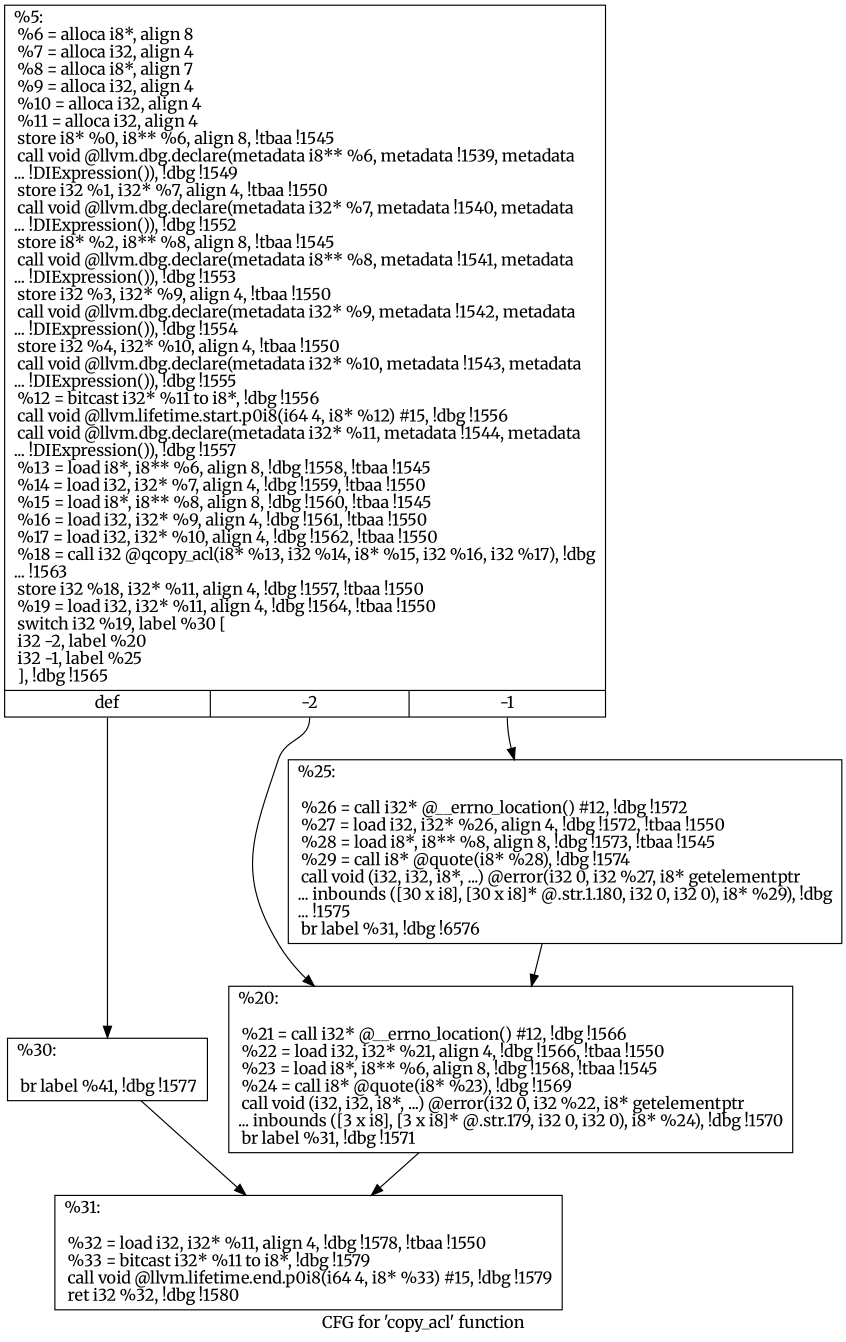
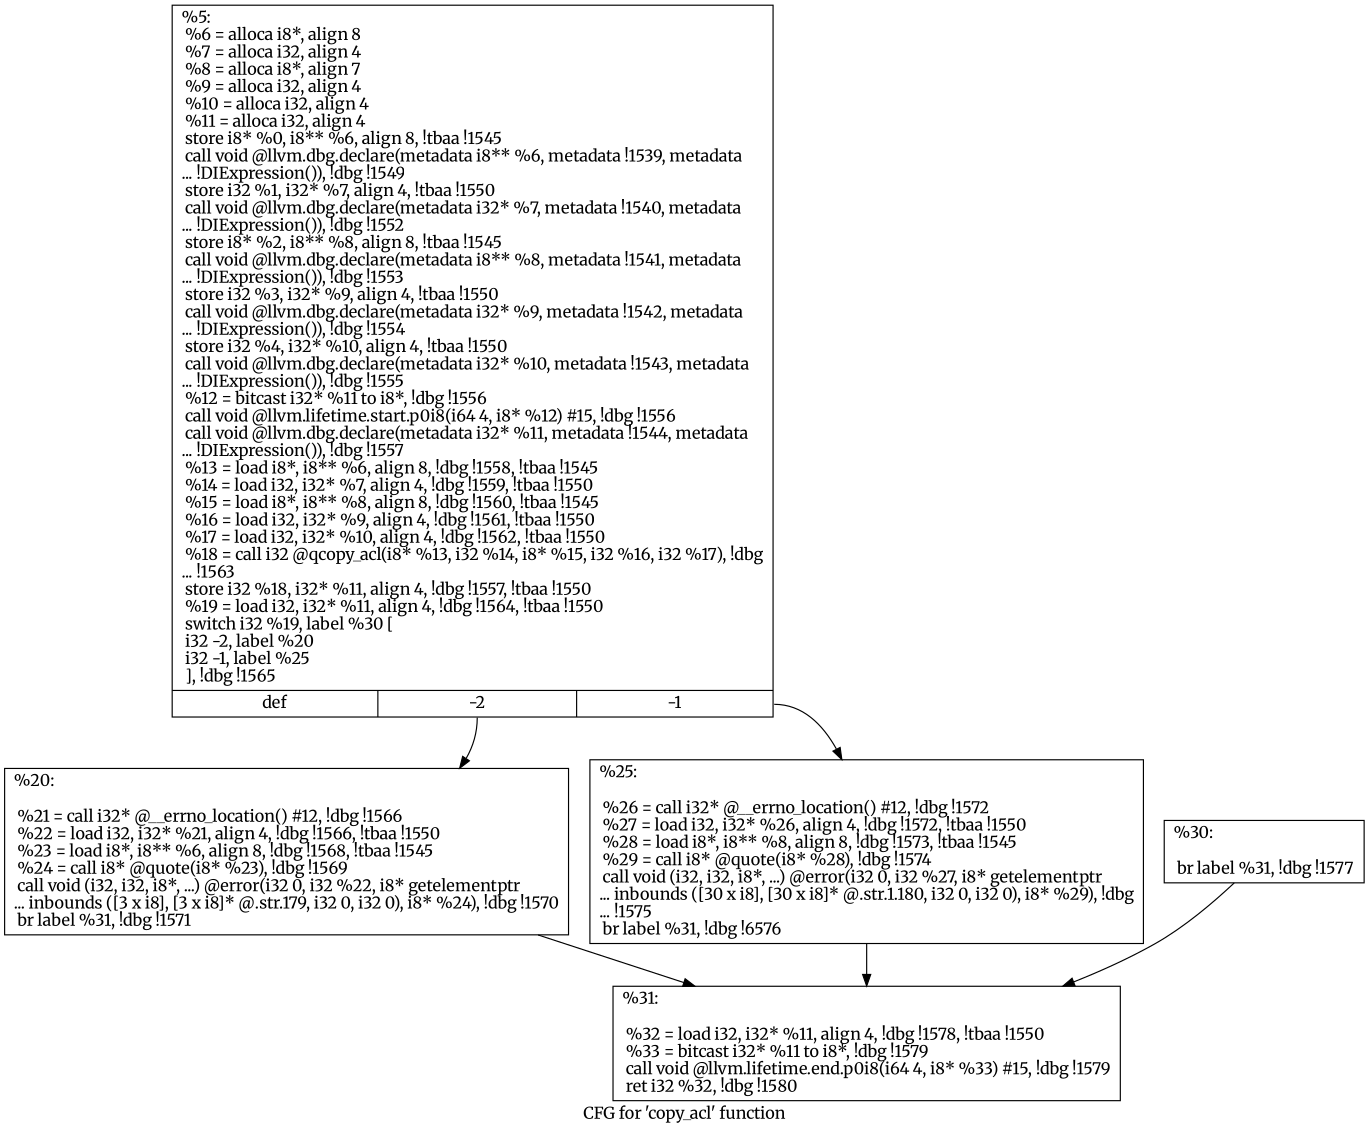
edge "%5:" -> "%30:": removed
edge "%25:" -> "%20:": now "%25:" -> "%31:"
node "%30:": text "br label %41, !dbg !1577" -> "br label %31, !dbg !1577"
